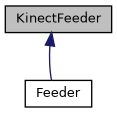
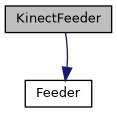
edge "Feeder" -> "KinectFeeder": reversed
